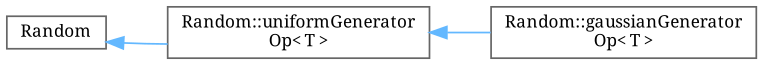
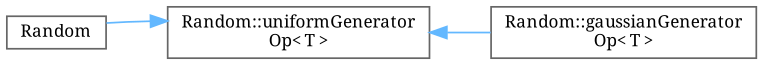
edge "Random::uniformGenerator Op< T >" -> "Random": reversed
